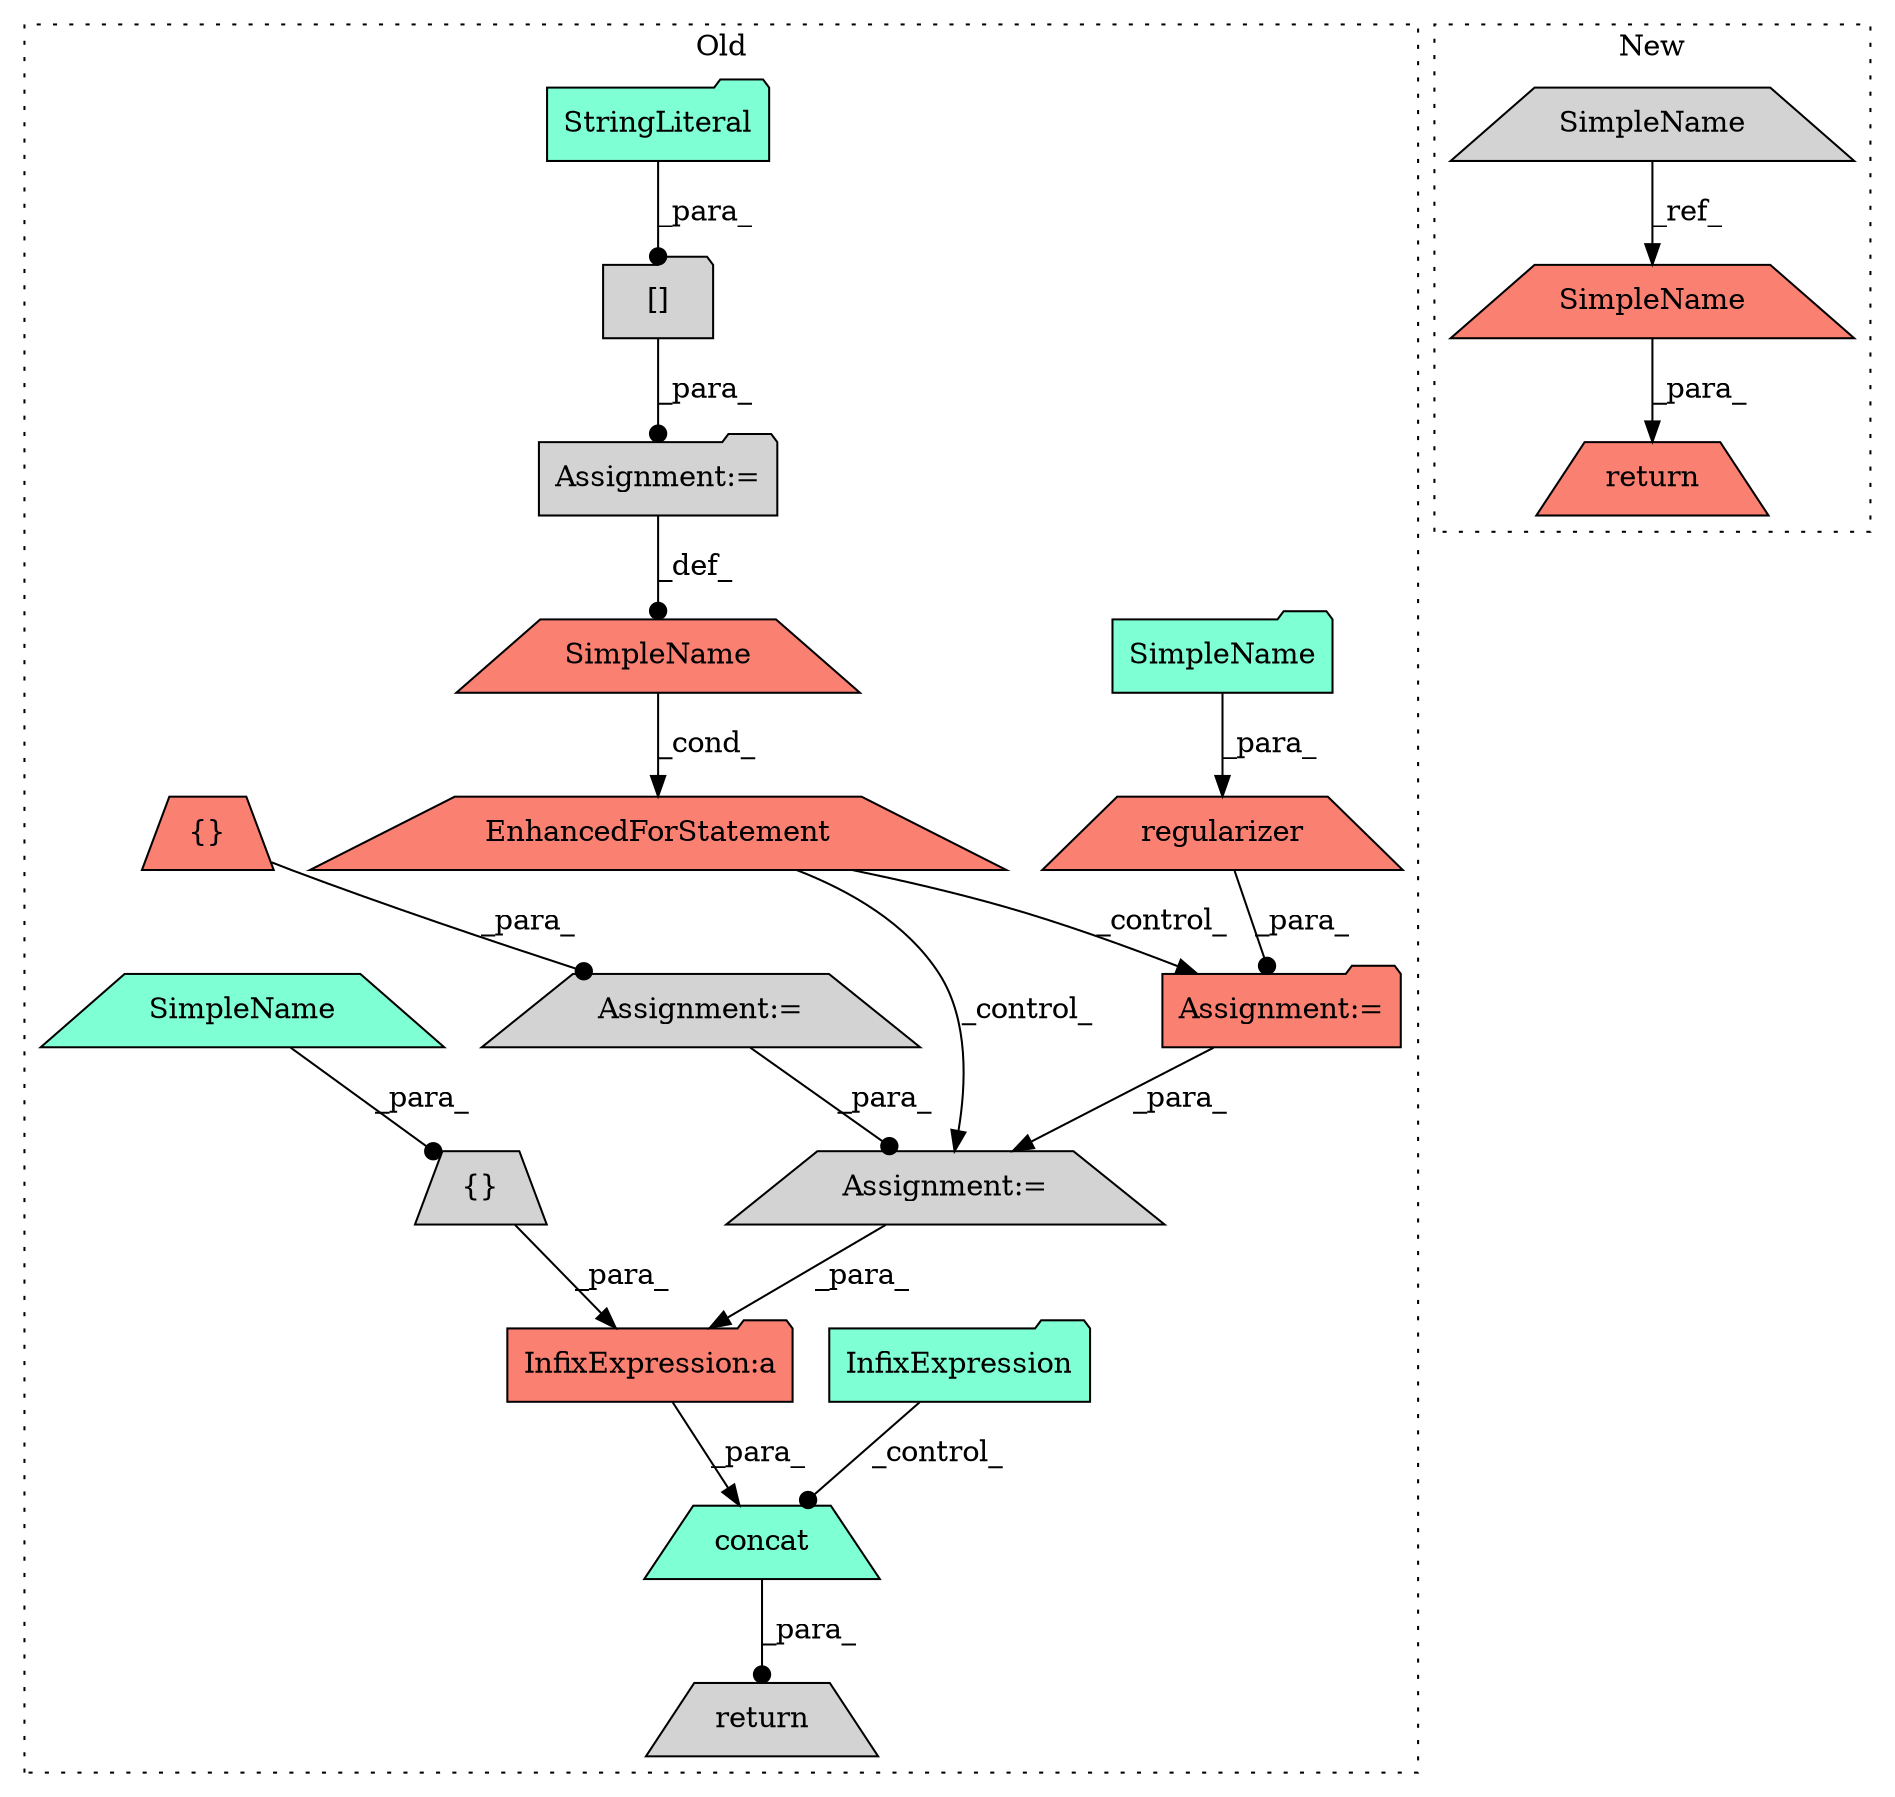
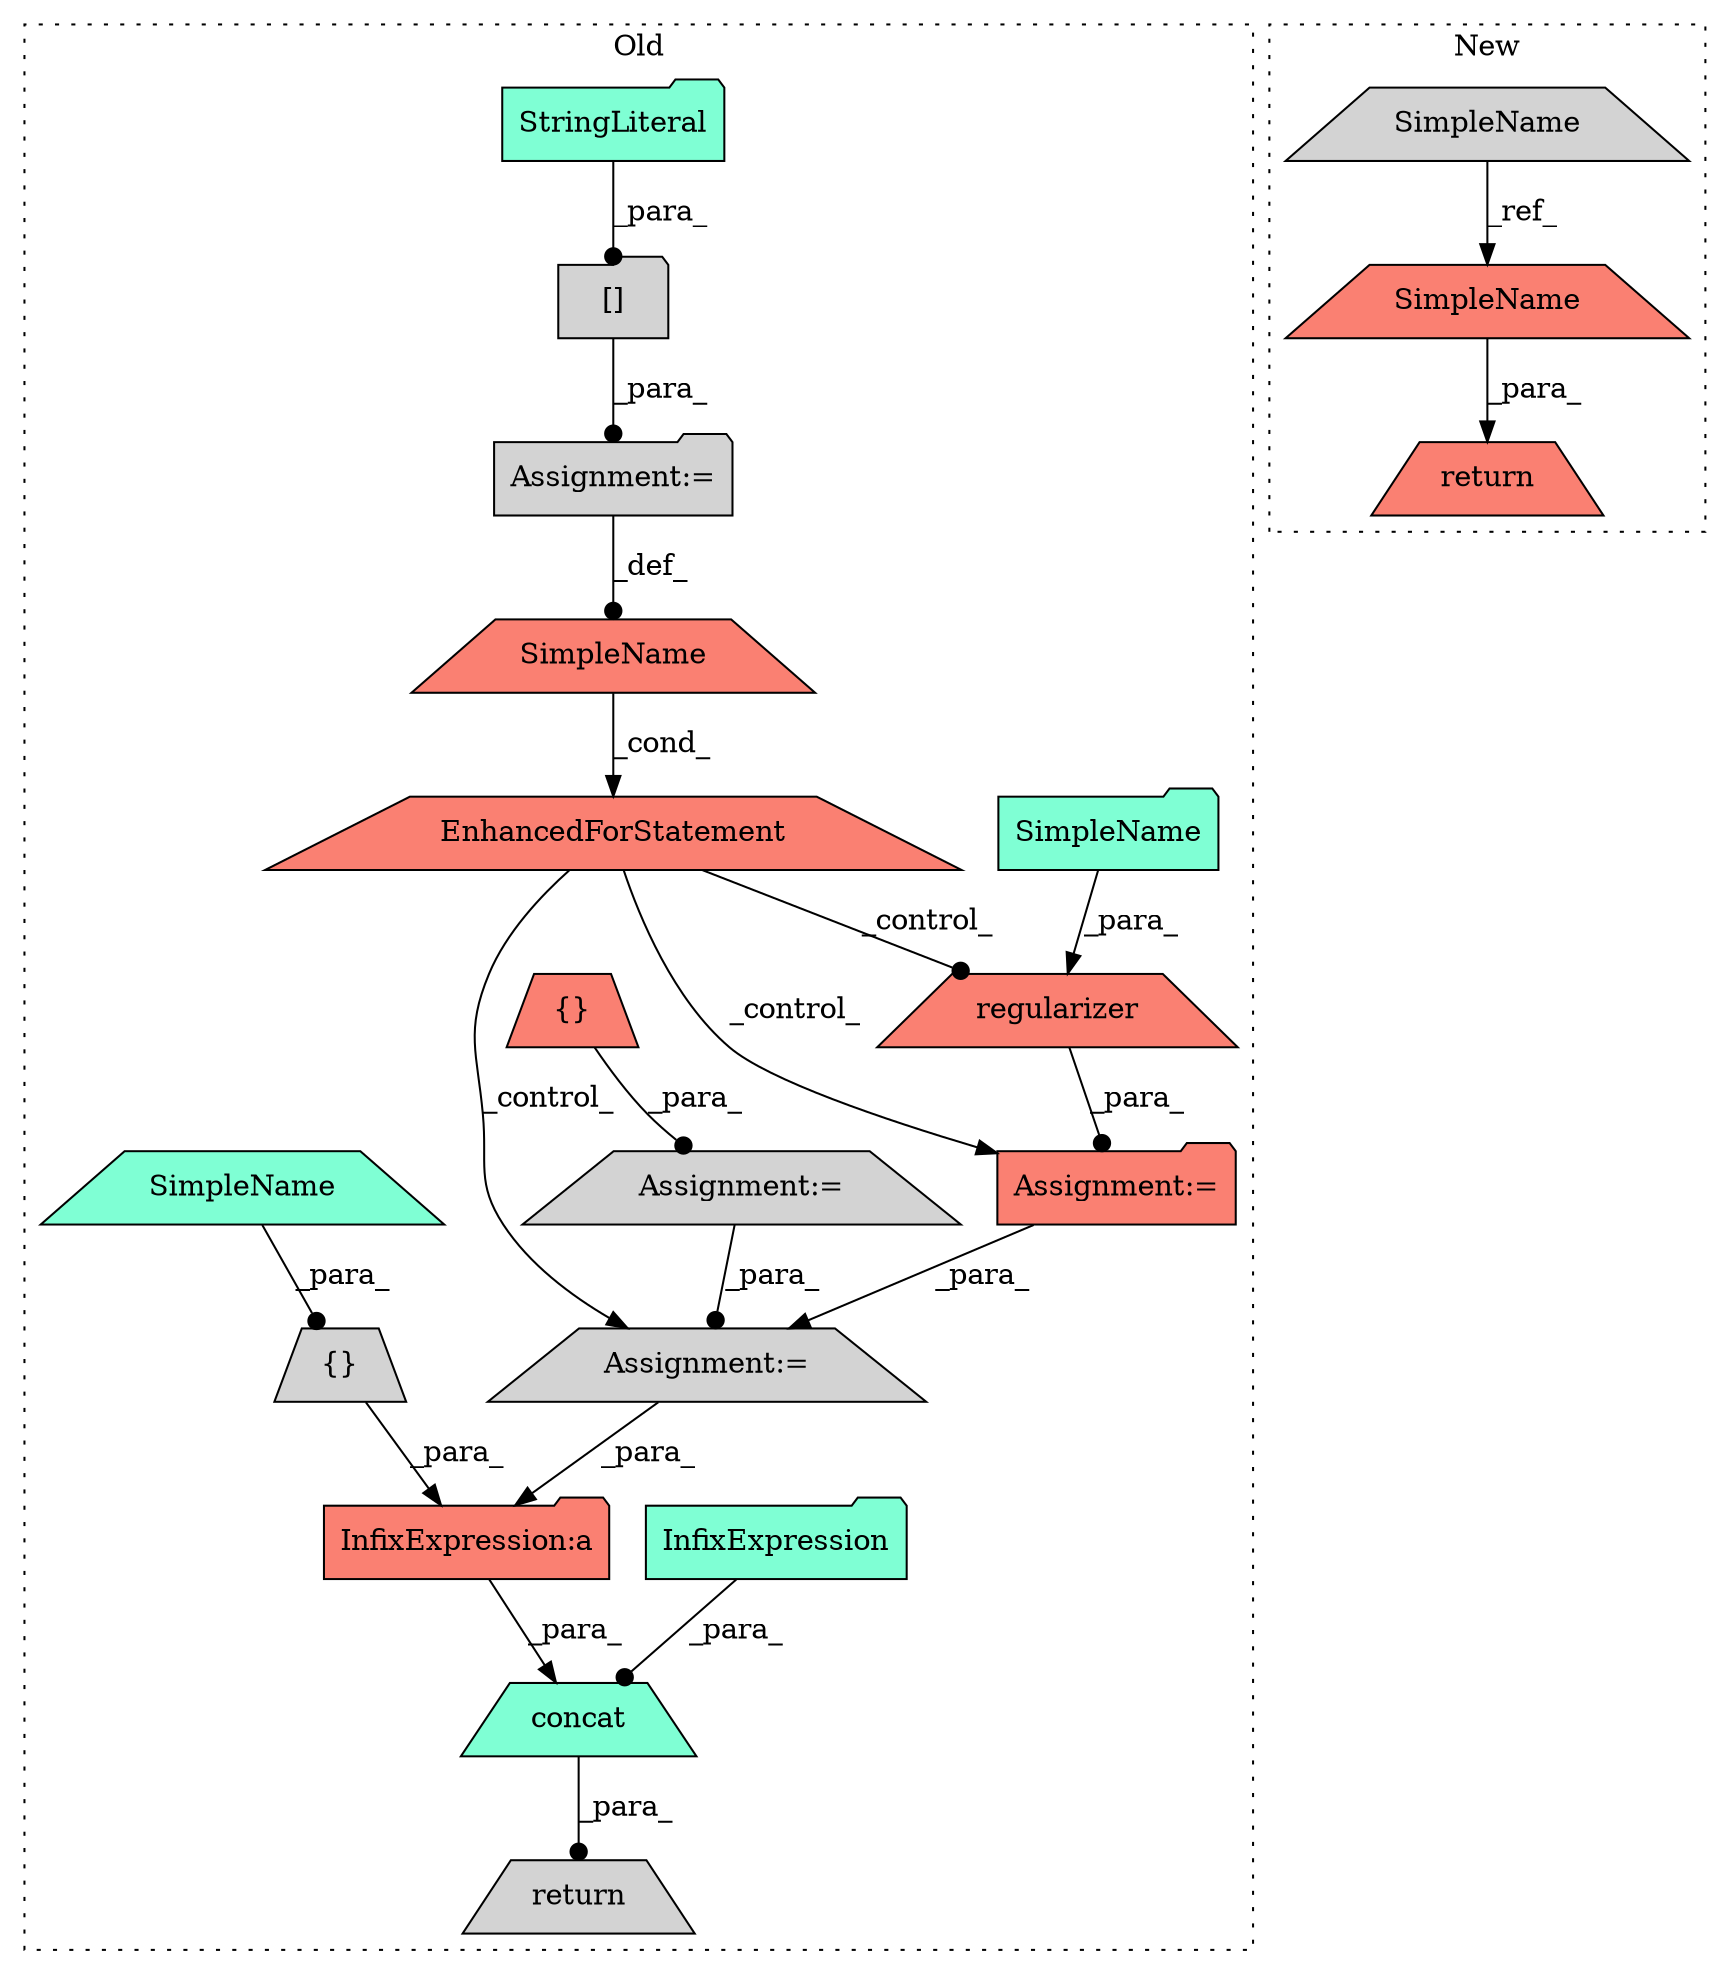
edge "EnhancedForStatement" -> "regularizer": added, label "_control_"
edge "InfixExpression" -> "concat": label "_control_" -> "_para_"
